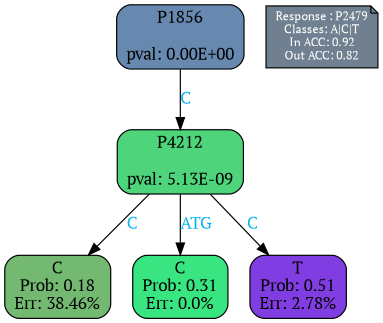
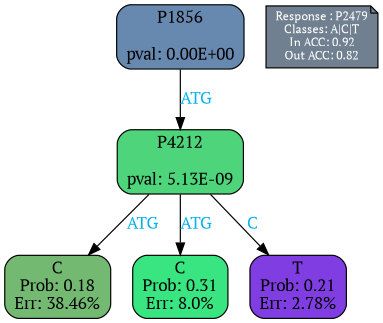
edge "P1856 pval: 0.00E+00" -> "P4212 pval: 5.13E-09": label "C" -> "ATG"
edge "P4212 pval: 5.13E-09" -> "C Prob: 0.18 Err: 38.46%": label "C" -> "ATG"
node "C Prob: 0.31 Err: 0.0%": label "C Prob: 0.31 Err: 0.0%" -> "C Prob: 0.31 Err: 8.0%"
node "T Prob: 0.51 Err: 2.78%": label "T Prob: 0.51 Err: 2.78%" -> "T Prob: 0.21 Err: 2.78%"
